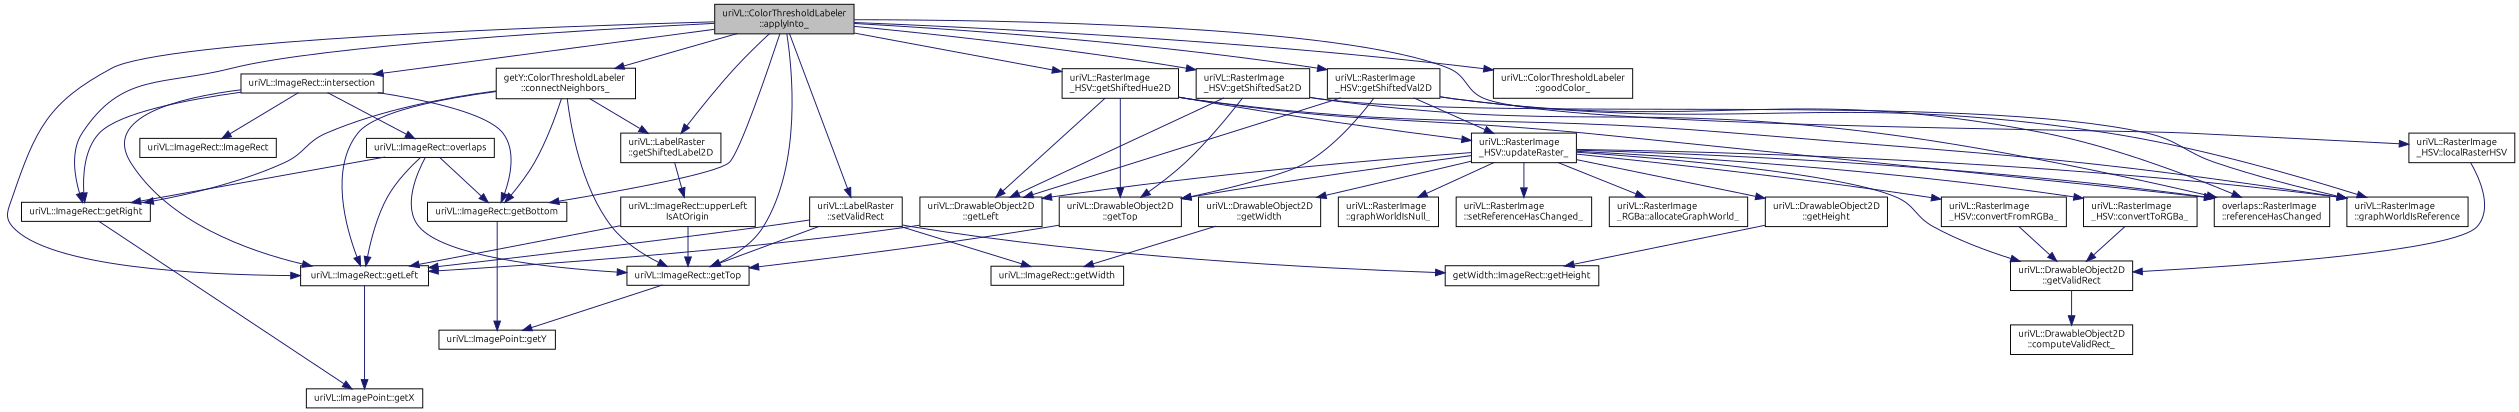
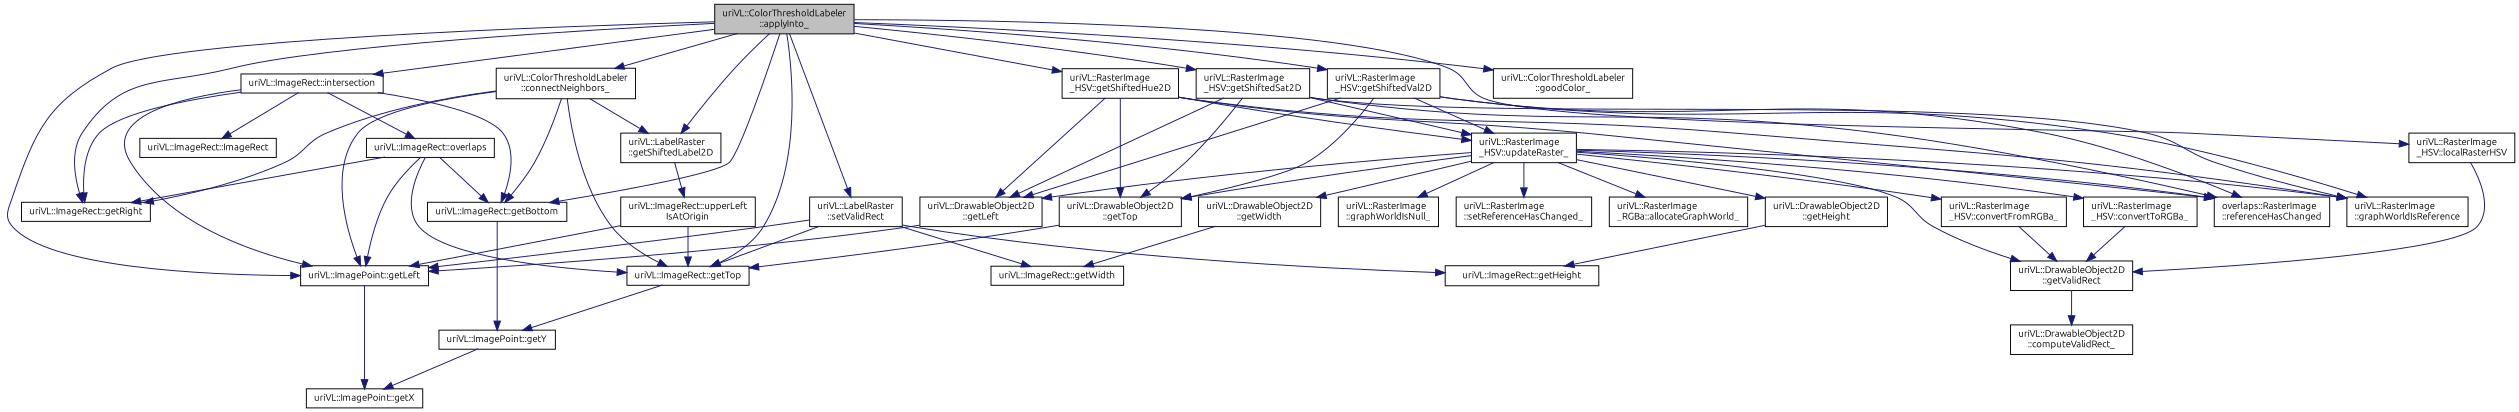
node "getY::ColorThresholdLabeler ::connectNeighbors_": label "getY::ColorThresholdLabeler ::connectNeighbors_" -> "uriVL::ColorThresholdLabeler ::connectNeighbors_"
edge "uriVL::RasterImage _HSV::getShiftedSat2D" -> "uriVL::RasterImage _HSV::updateRaster_": added
node "uriVL::ImageRect::getLeft": label "uriVL::ImageRect::getLeft" -> "uriVL::ImagePoint::getLeft"
node "getWidth::ImageRect::getHeight": label "getWidth::ImageRect::getHeight" -> "uriVL::ImageRect::getHeight"
edge "uriVL::ImageRect::getRight" -> "uriVL::ImagePoint::getX": now "uriVL::ImagePoint::getY" -> "uriVL::ImagePoint::getX"
